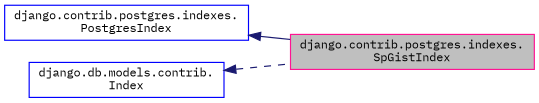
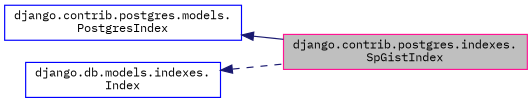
node "django.contrib.postgres.indexes. PostgresIndex": label "django.contrib.postgres.indexes. PostgresIndex" -> "django.contrib.postgres.models. PostgresIndex"
node "django.db.models.contrib. Index": label "django.db.models.contrib. Index" -> "django.db.models.indexes. Index"
